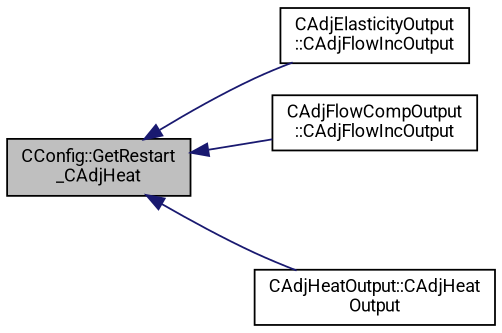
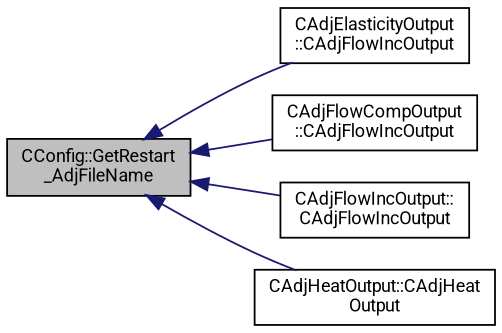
node "CConfig::GetRestart _CAdjHeat": label "CConfig::GetRestart _CAdjHeat" -> "CConfig::GetRestart _AdjFileName"
node "CAdjFlowIncOutput:: CAdjFlowIncOutput": added
